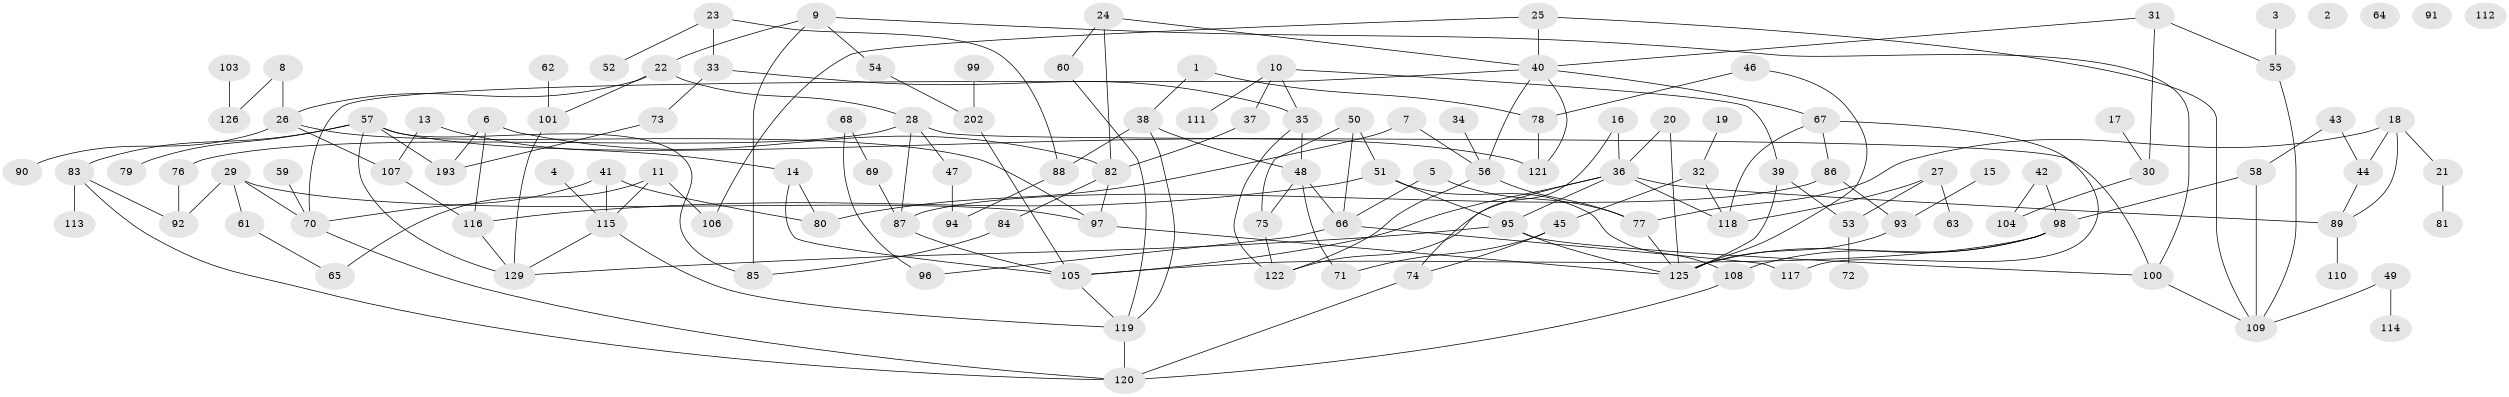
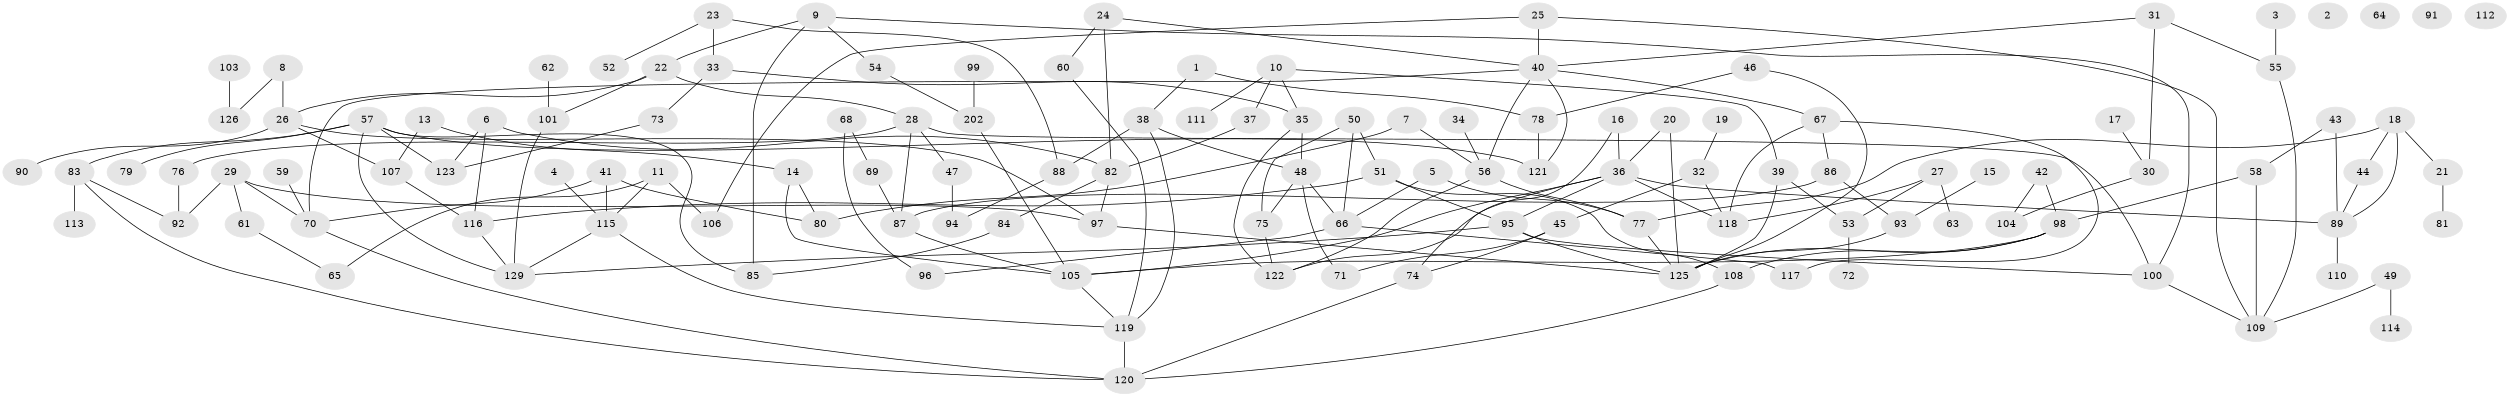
edge "43" -- "44": now "43" -- "89"
node "193": label "193" -> "123"
